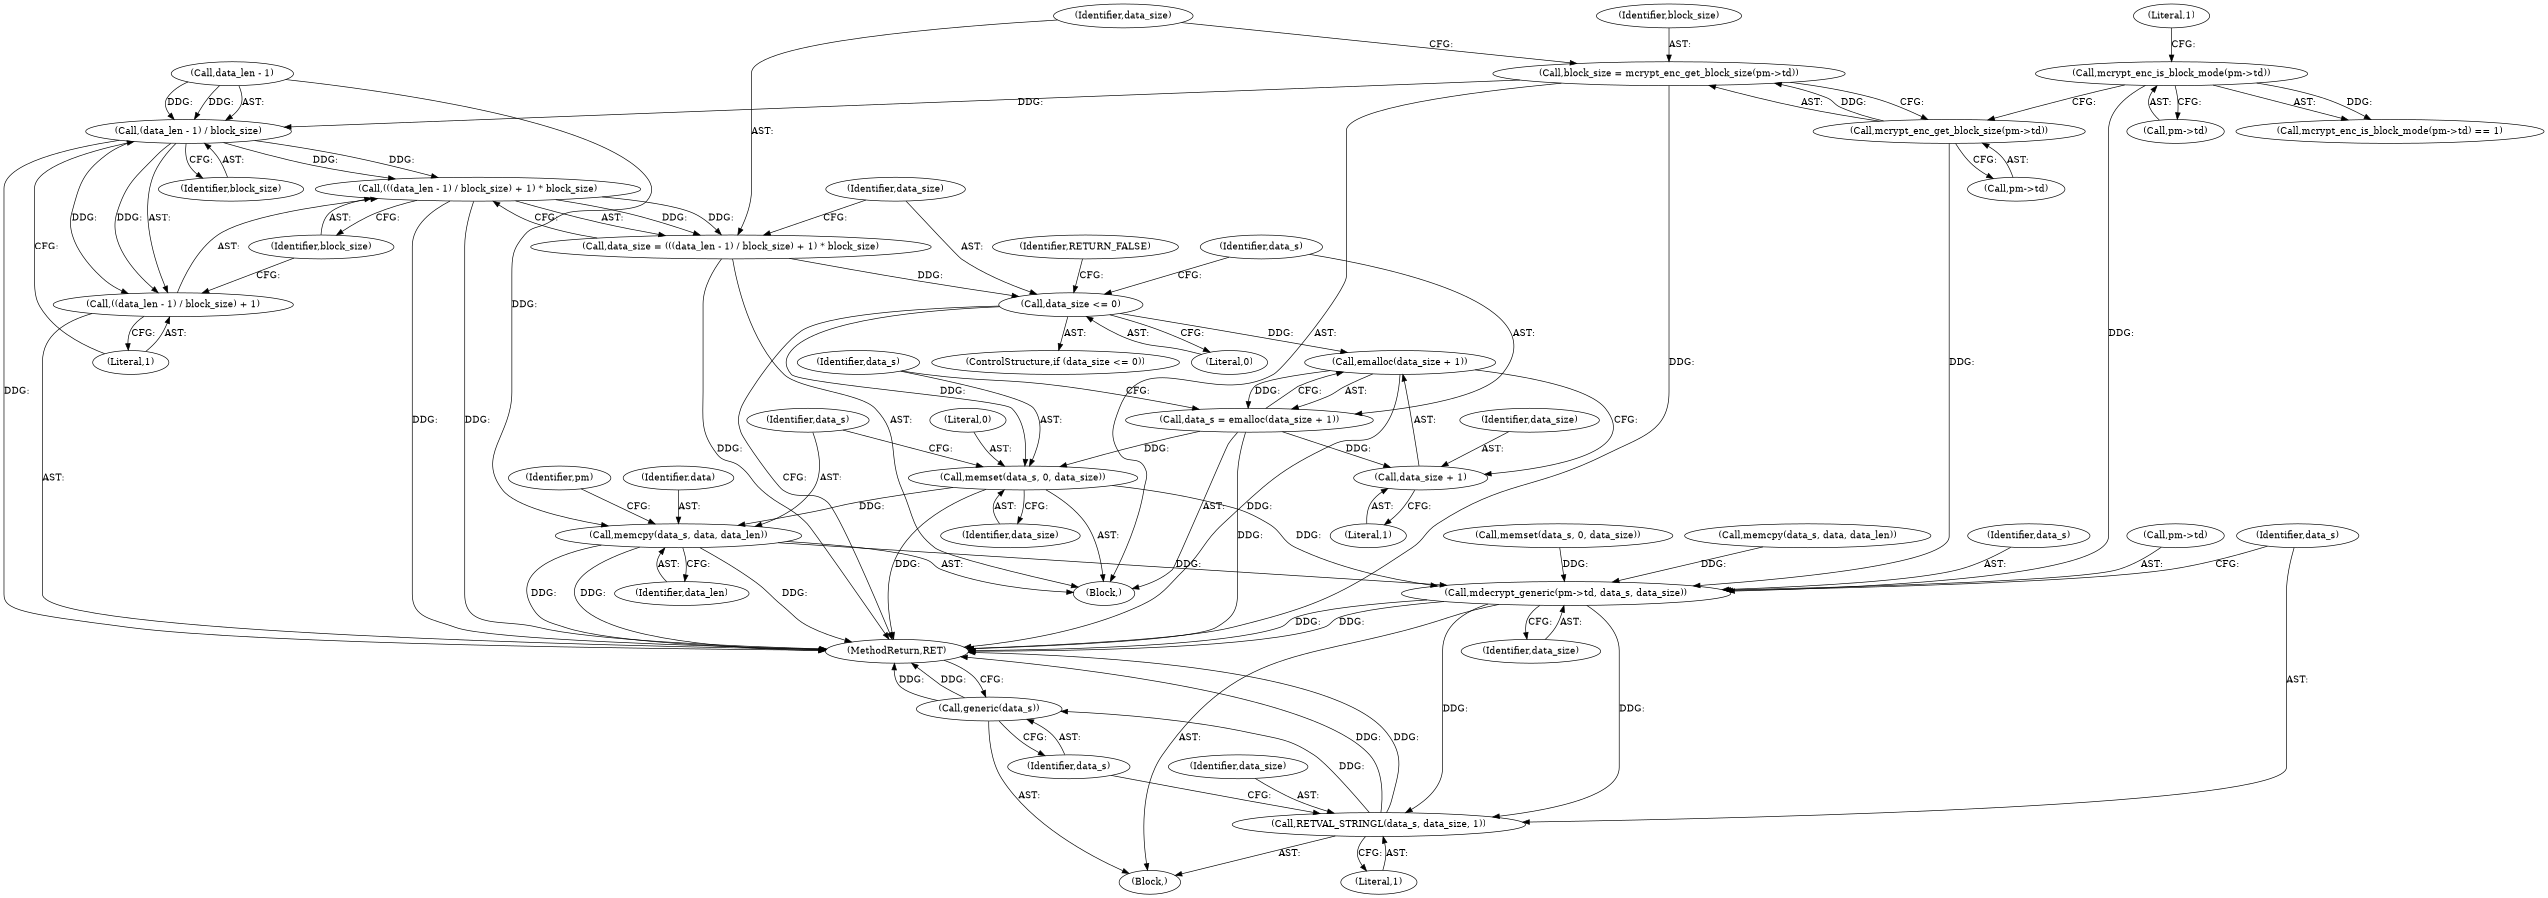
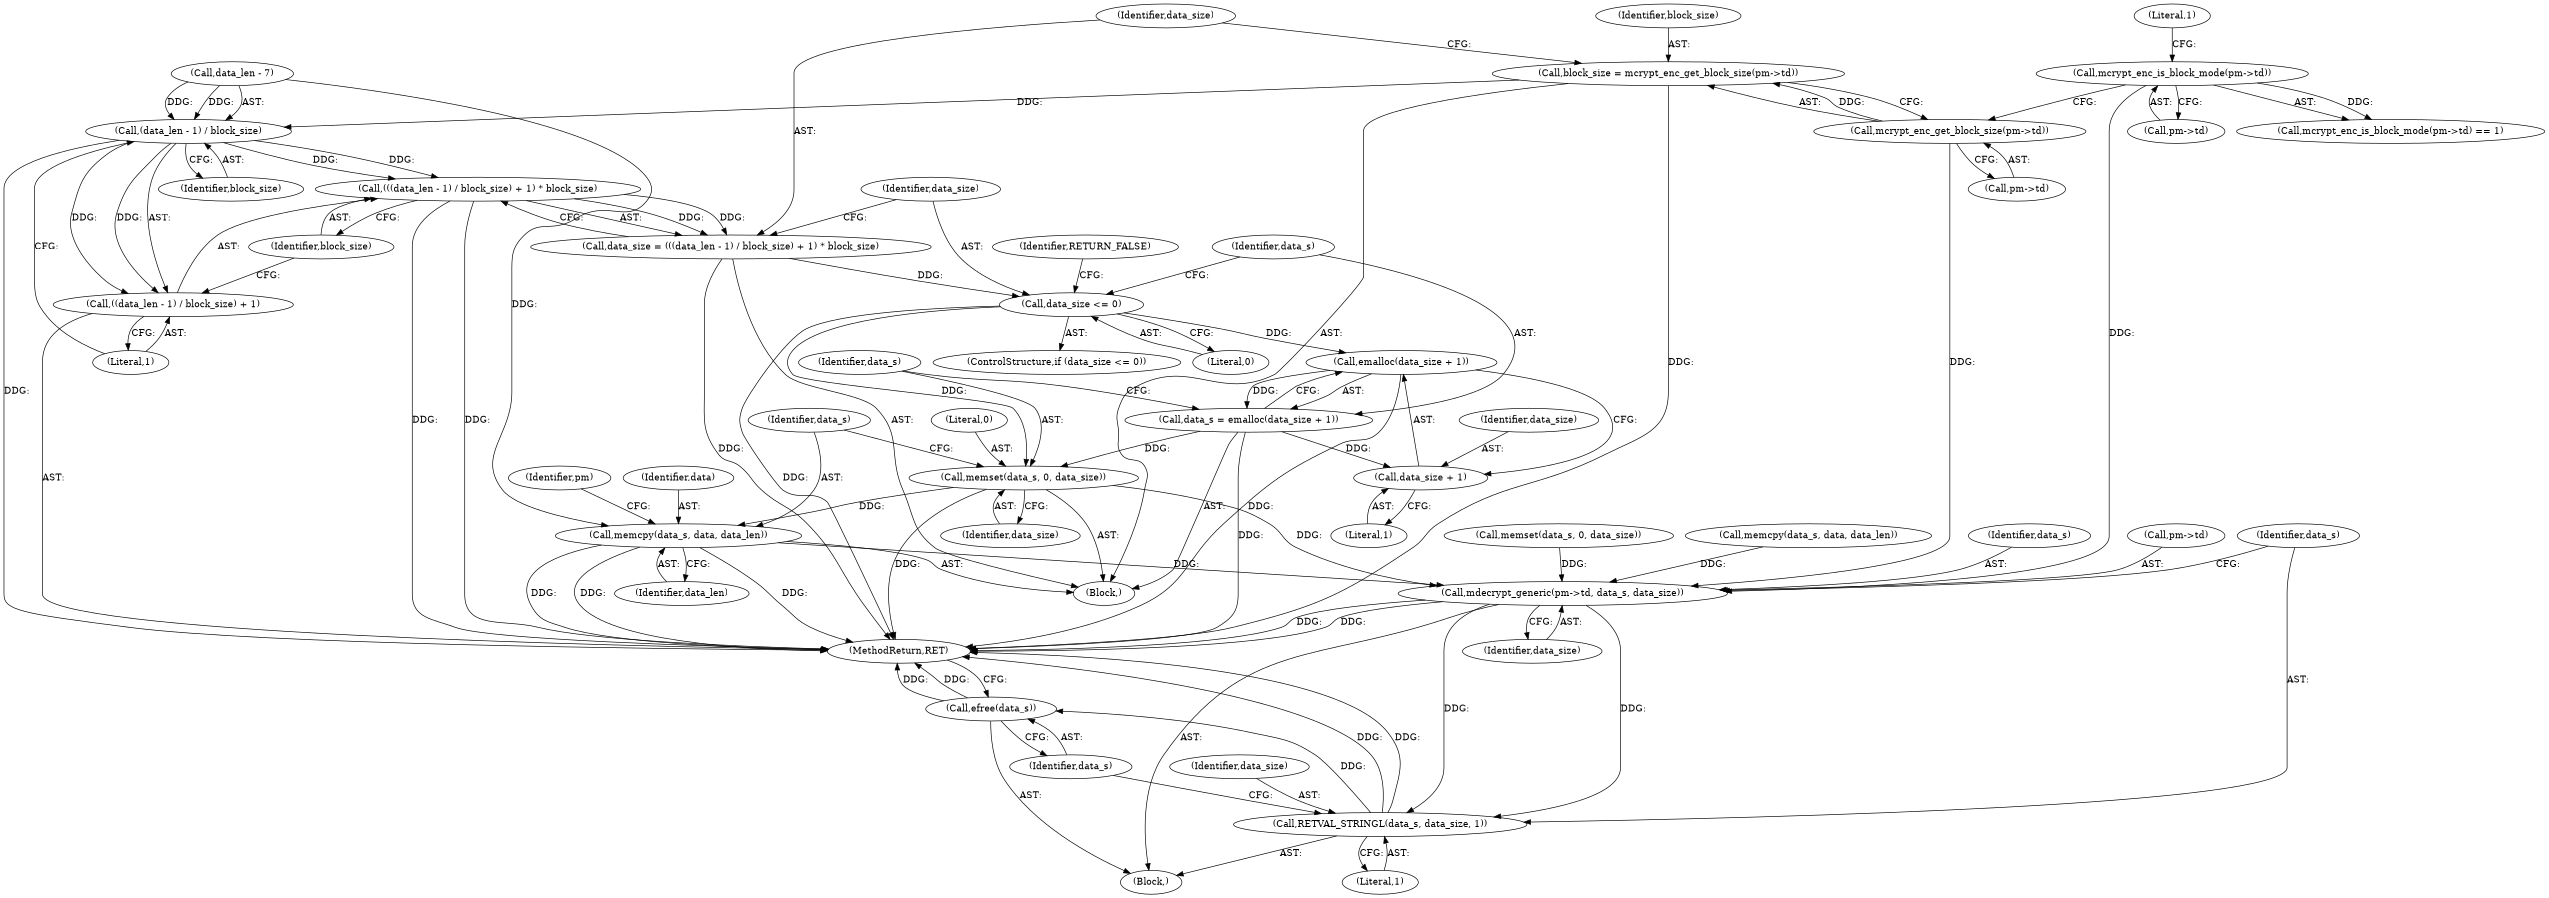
node "(Call,data_len - 1)": label "(Call,data_len - 1)" -> "(Call,data_len - 7)"
edge "(Call,data_size <= 0)" -> "(MethodReturn,RET)": label "CFG: " -> "DDG: "
node "(Call,generic(data_s))": label "(Call,generic(data_s))" -> "(Call,efree(data_s))"
